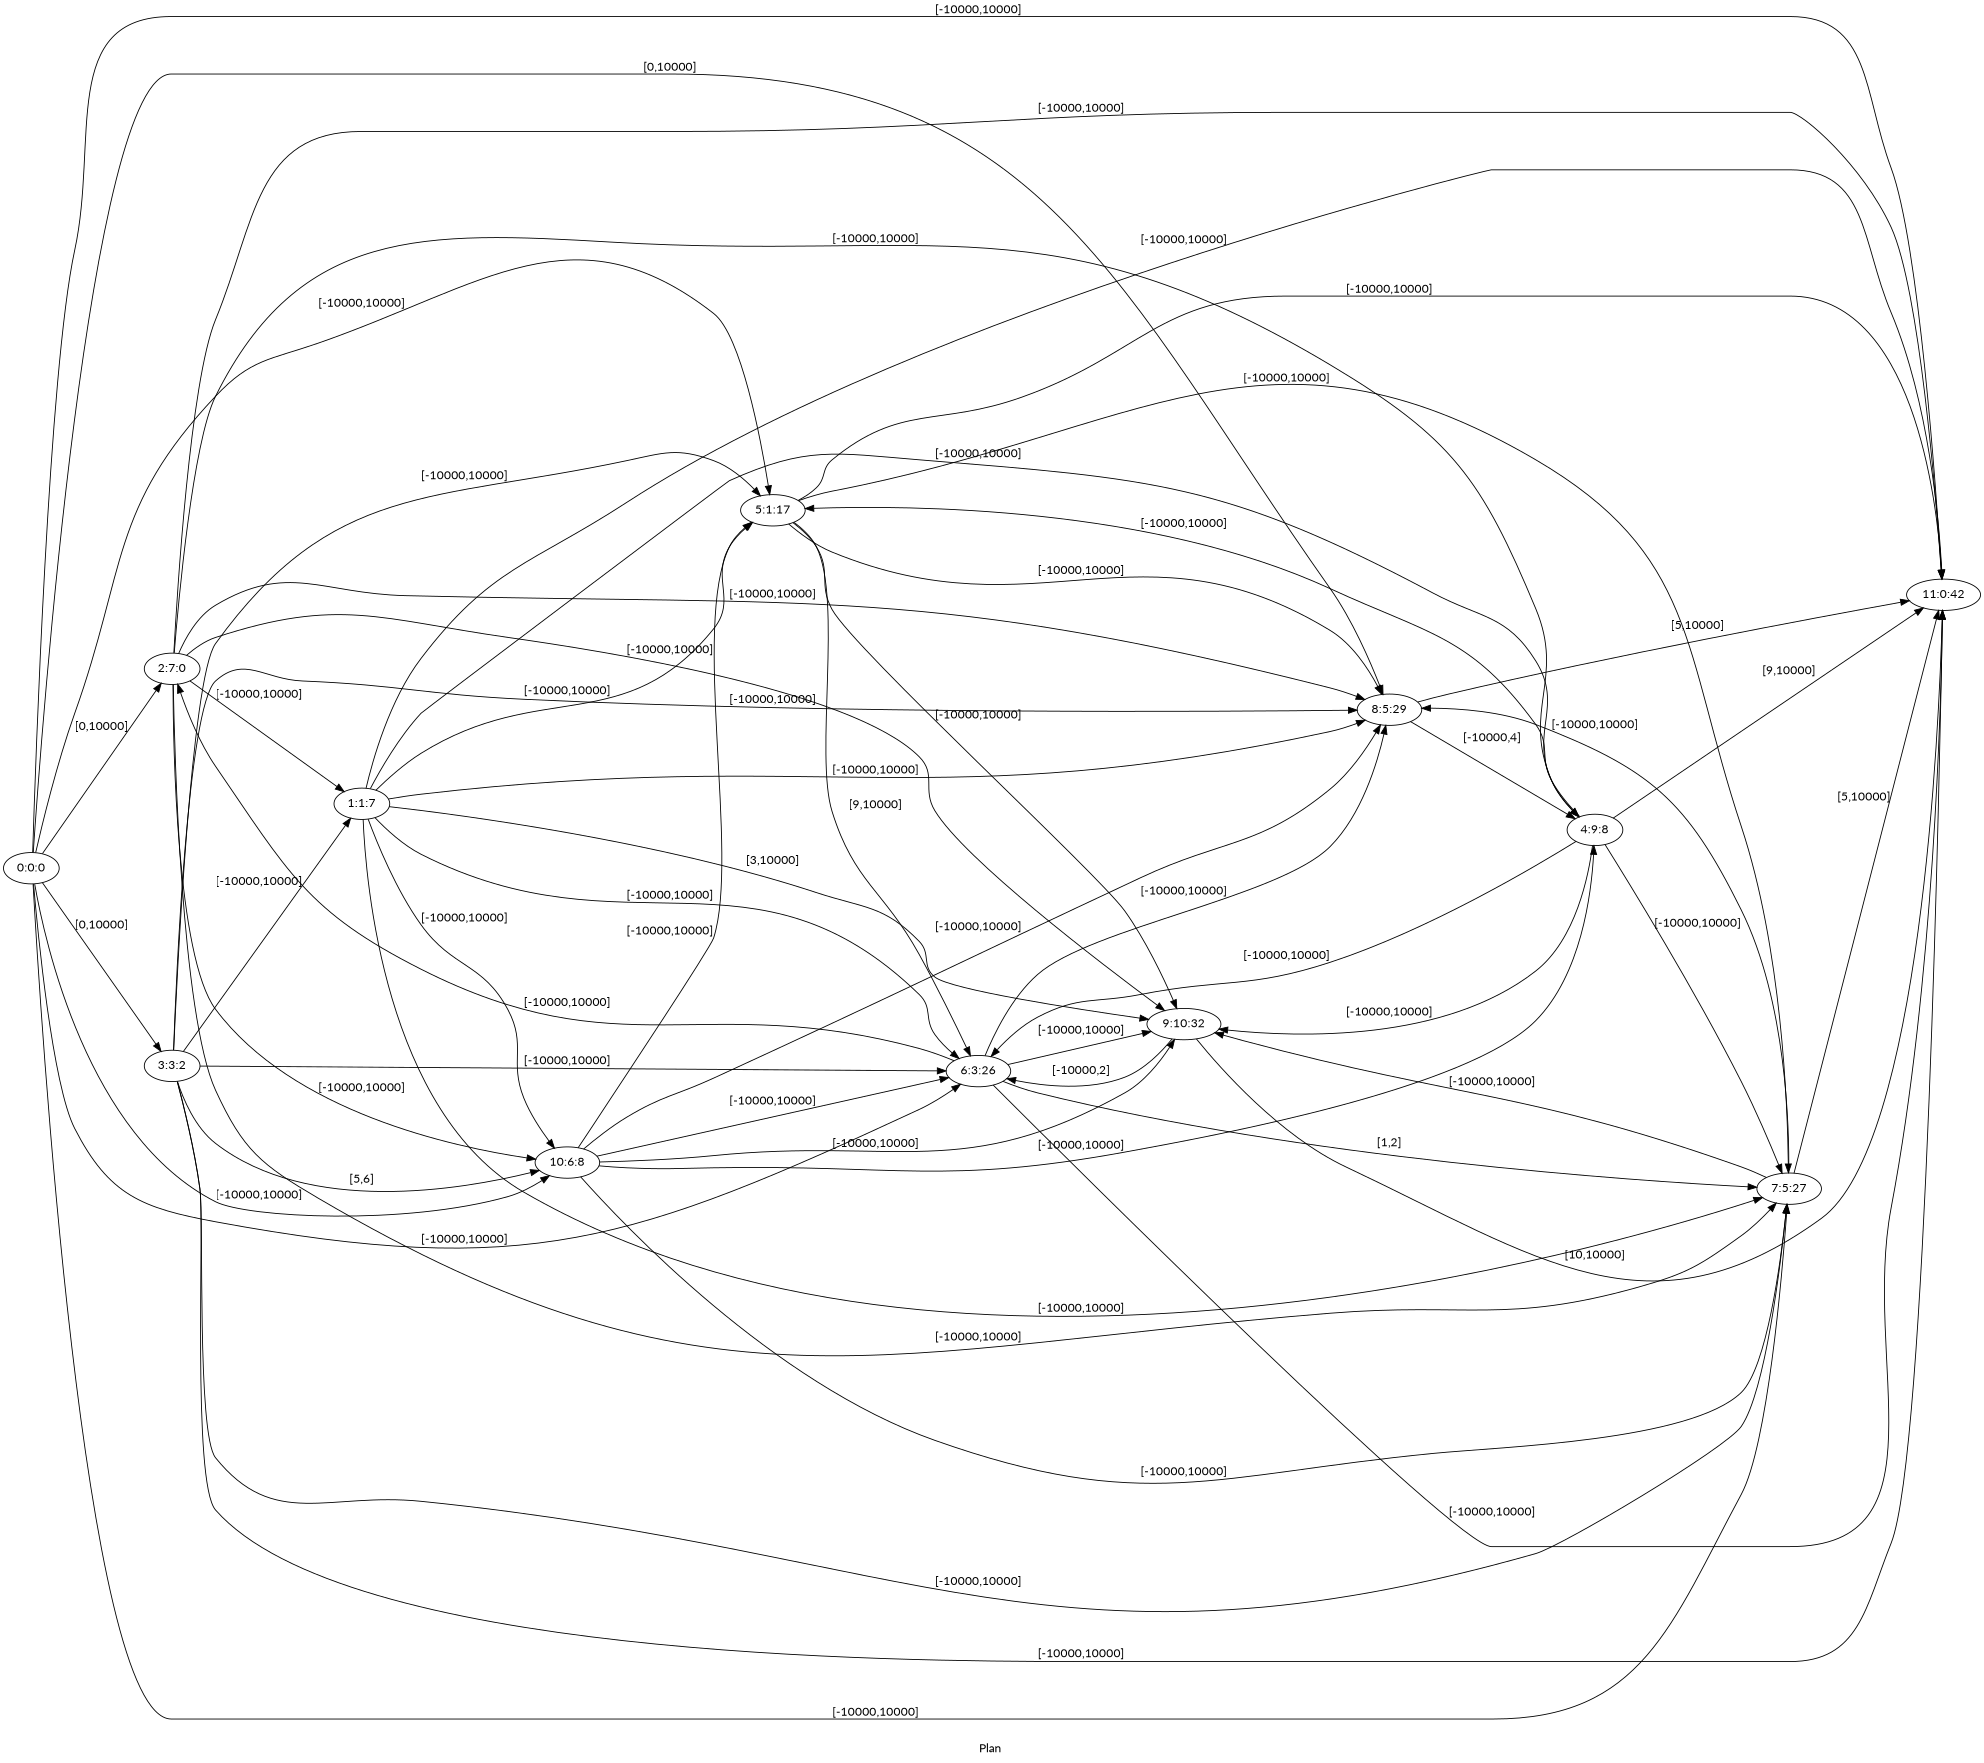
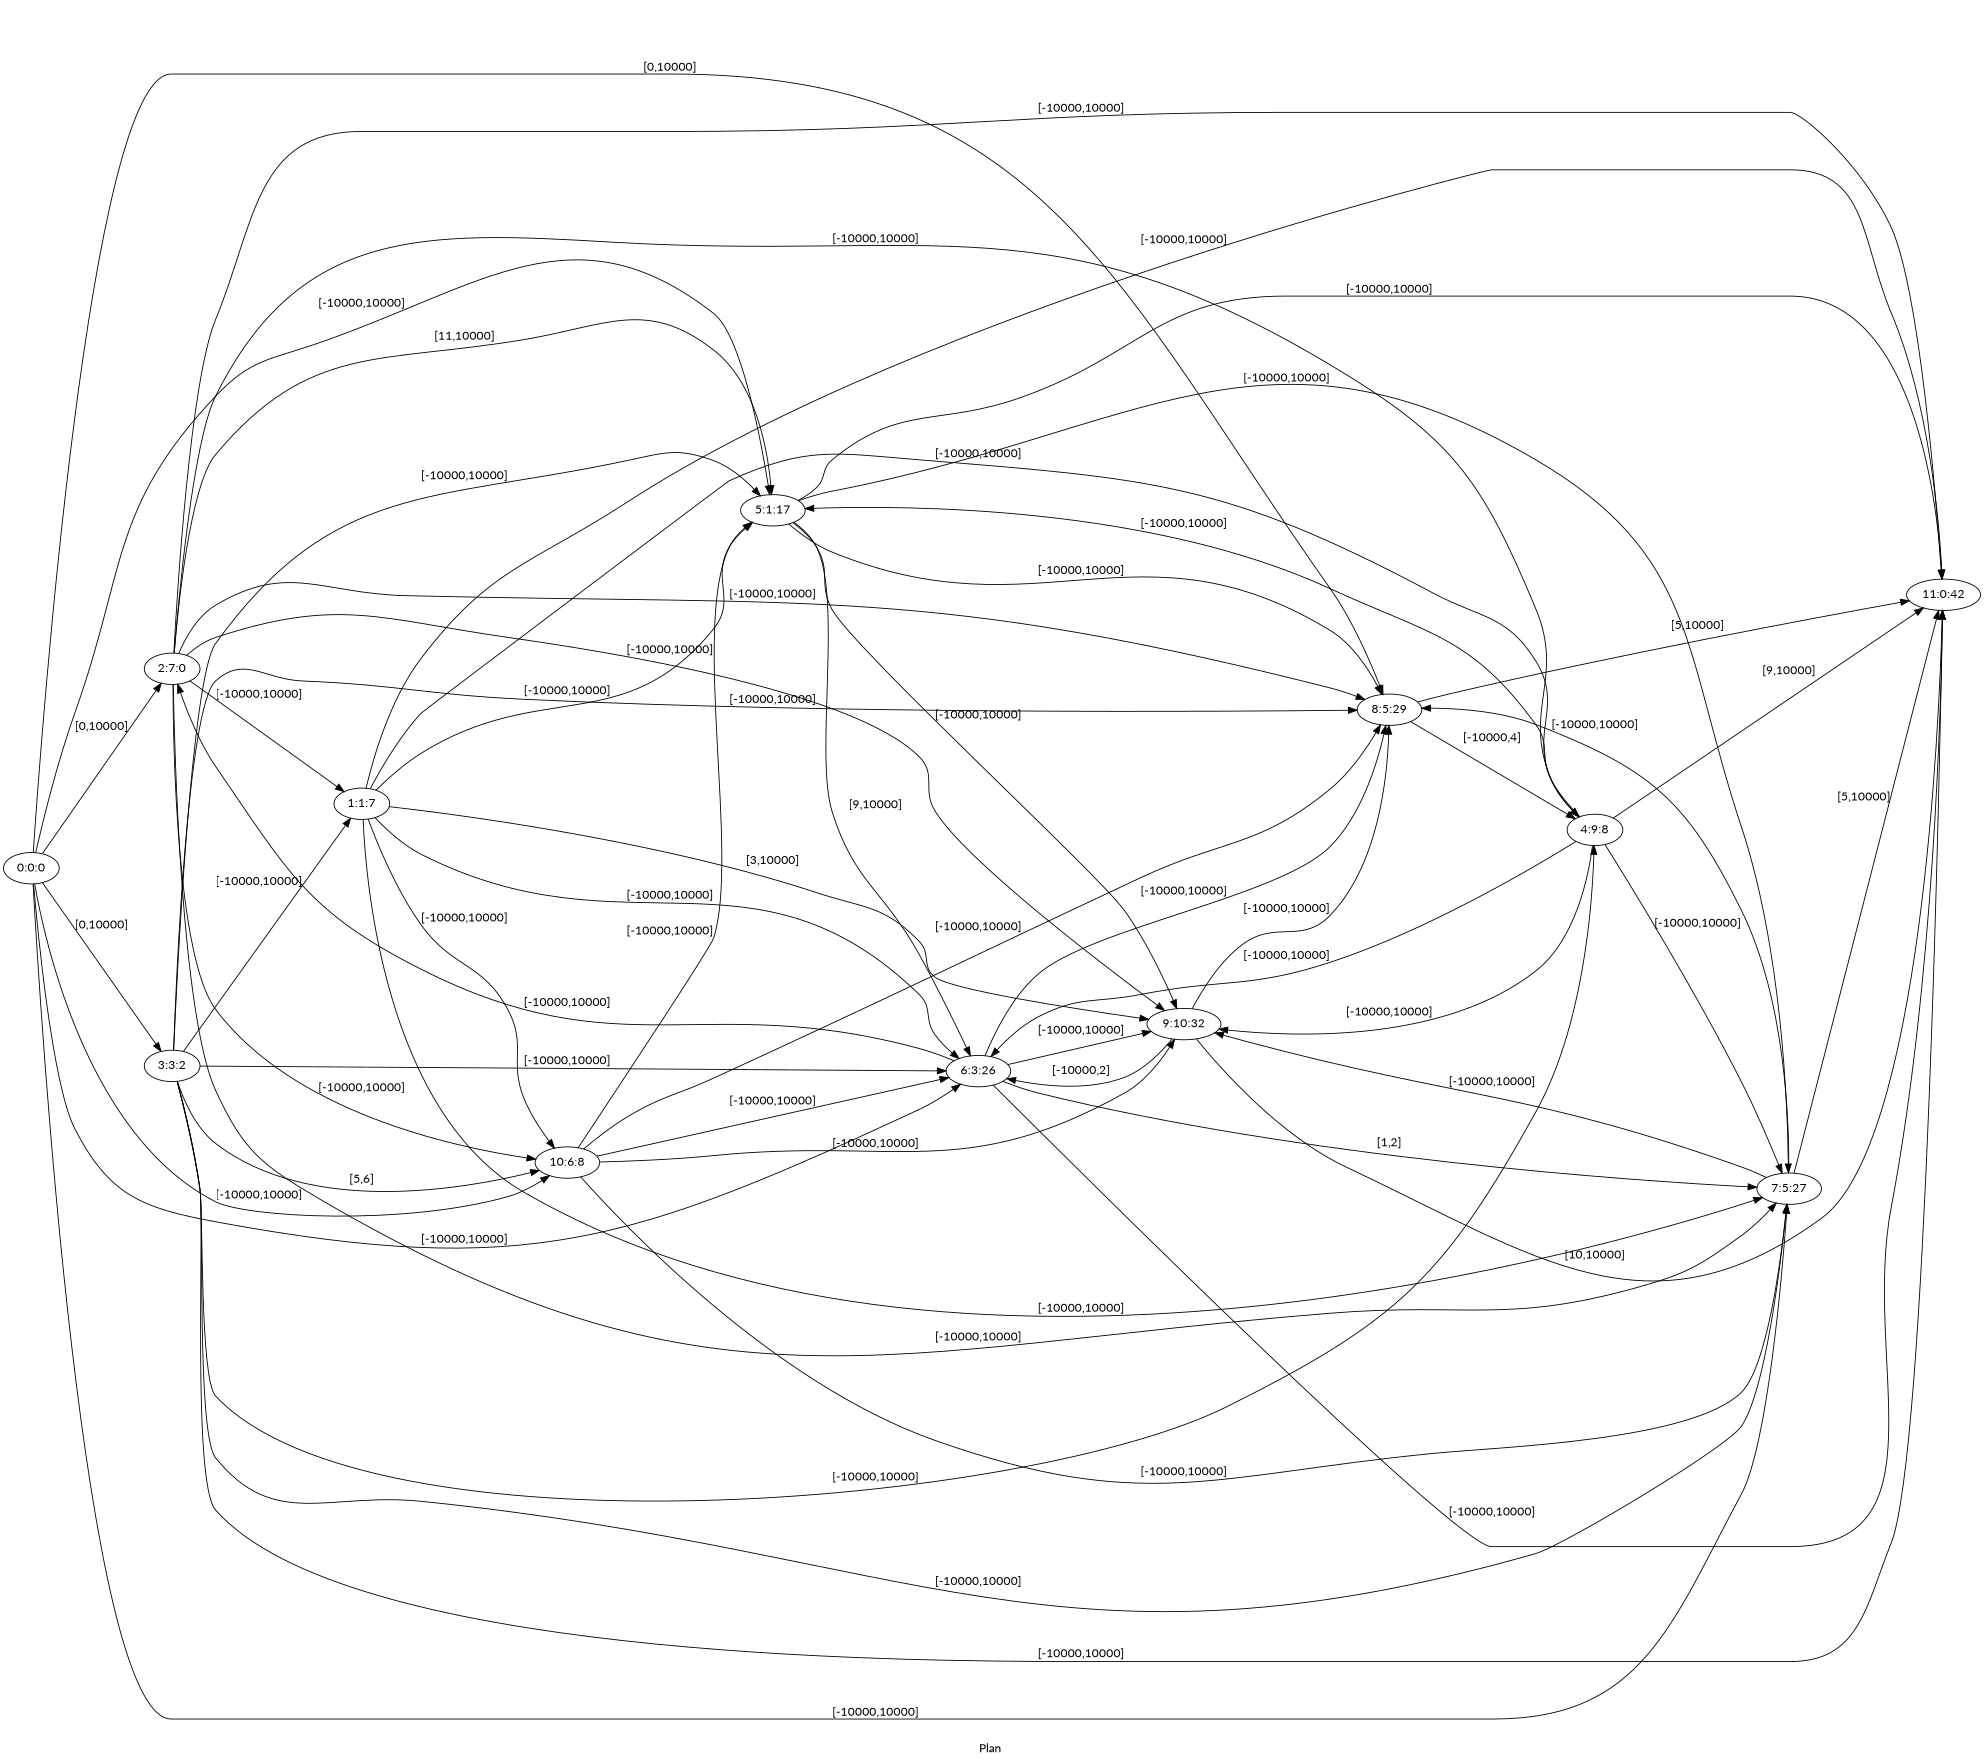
edge "0:0:0" -> "11:0:42": removed, label "[-10000,10000]"
edge "2:7:0" -> "5:1:17": added, label "[11,10000]"
edge "1:1:7" -> "8:5:29": now "9:10:32" -> "8:5:29"
edge "10:6:8" -> "4:9:8": now "3:3:2" -> "4:9:8"
